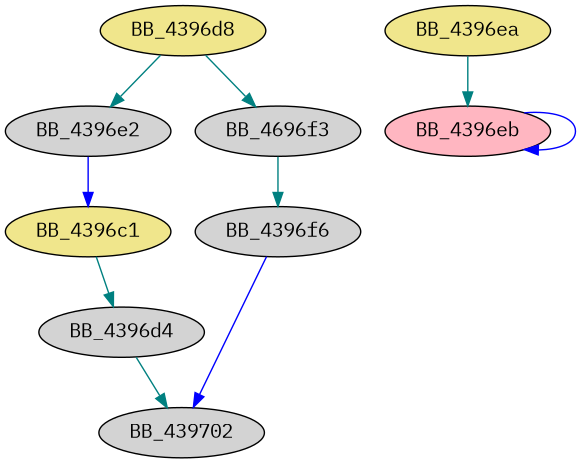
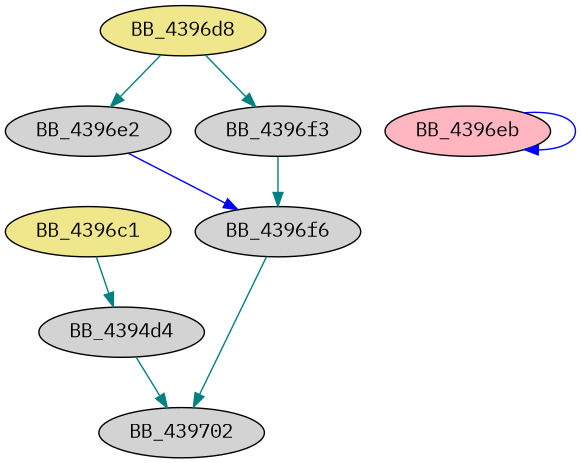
node "BB_4396ea": removed
node "BB_4696f3": label "BB_4696f3" -> "BB_4396f3"
edge "BB_4396e2" -> "BB_4396c1": now "BB_4396e2" -> "BB_4396f6"
edge "BB_4396f6" -> "BB_439702": color blue -> teal
node "BB_4396d4": label "BB_4396d4" -> "BB_4394d4"
